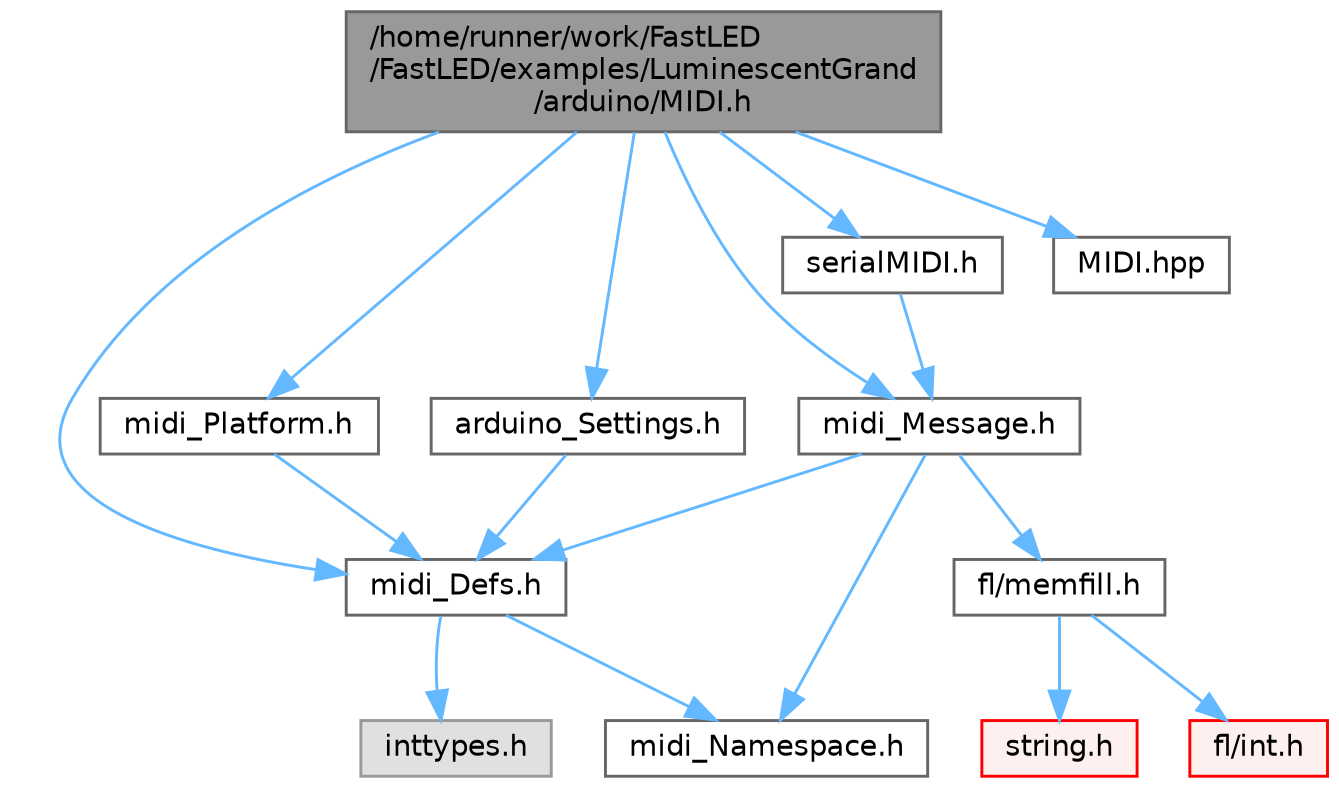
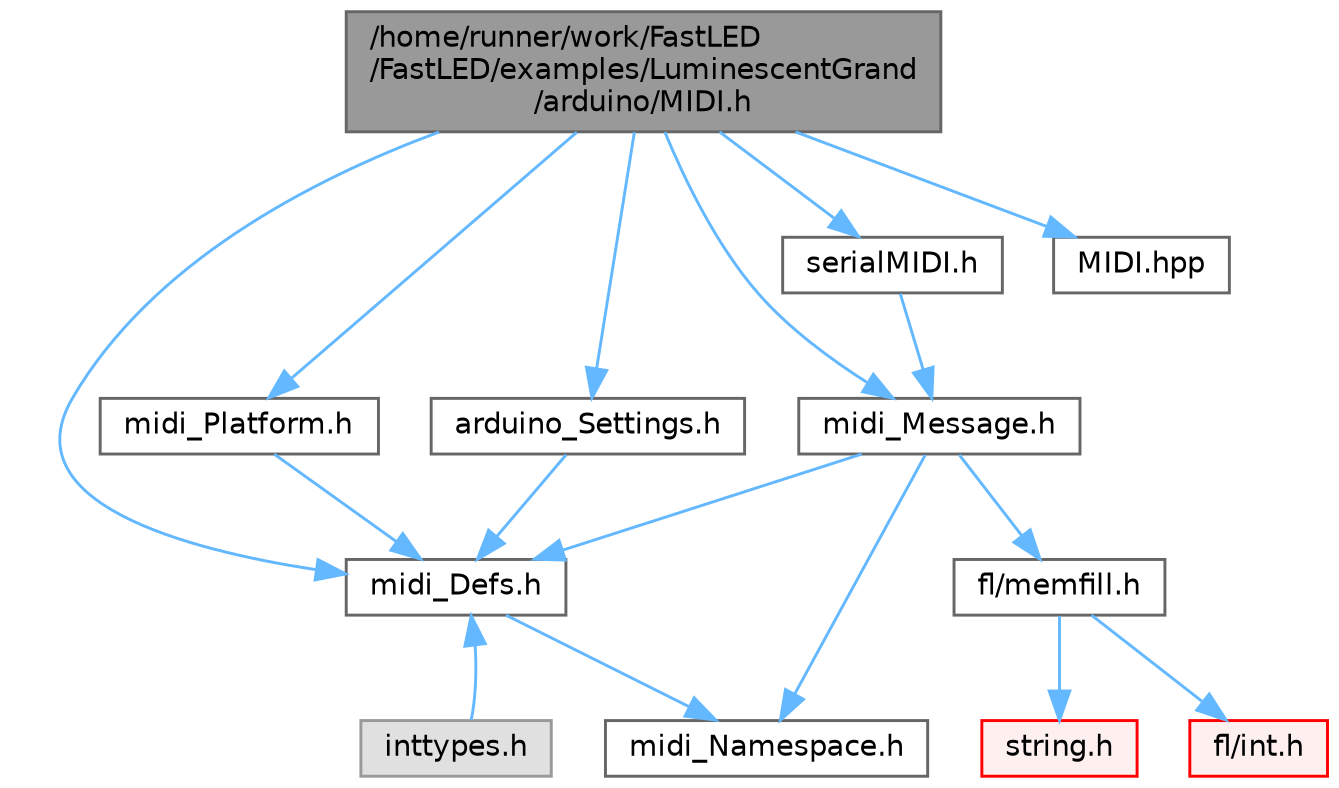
edge "midi_Defs.h" -> "inttypes.h": reversed
